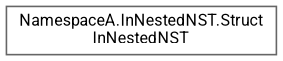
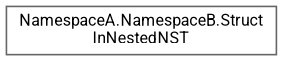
node "NamespaceA.InNestedNST.Struct InNestedNST": label "NamespaceA.InNestedNST.Struct InNestedNST" -> "NamespaceA.NamespaceB.Struct InNestedNST"
